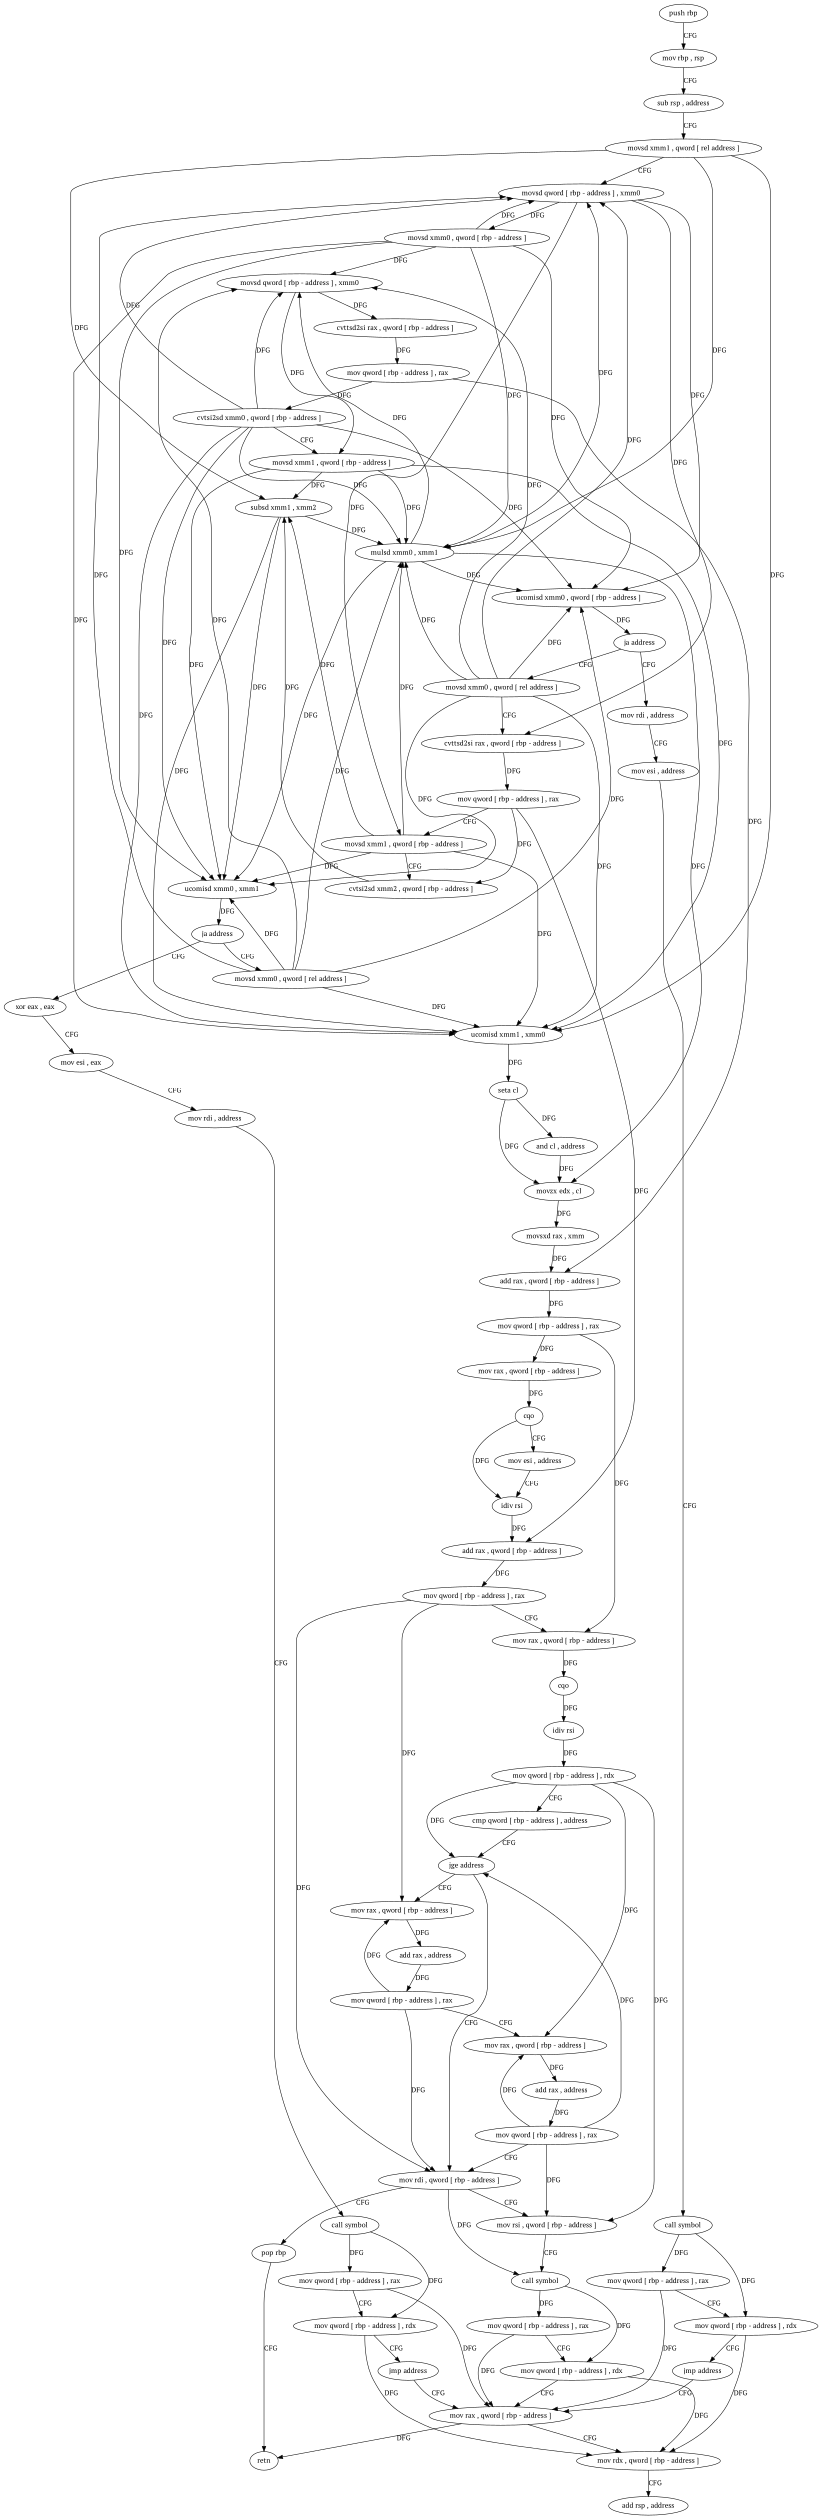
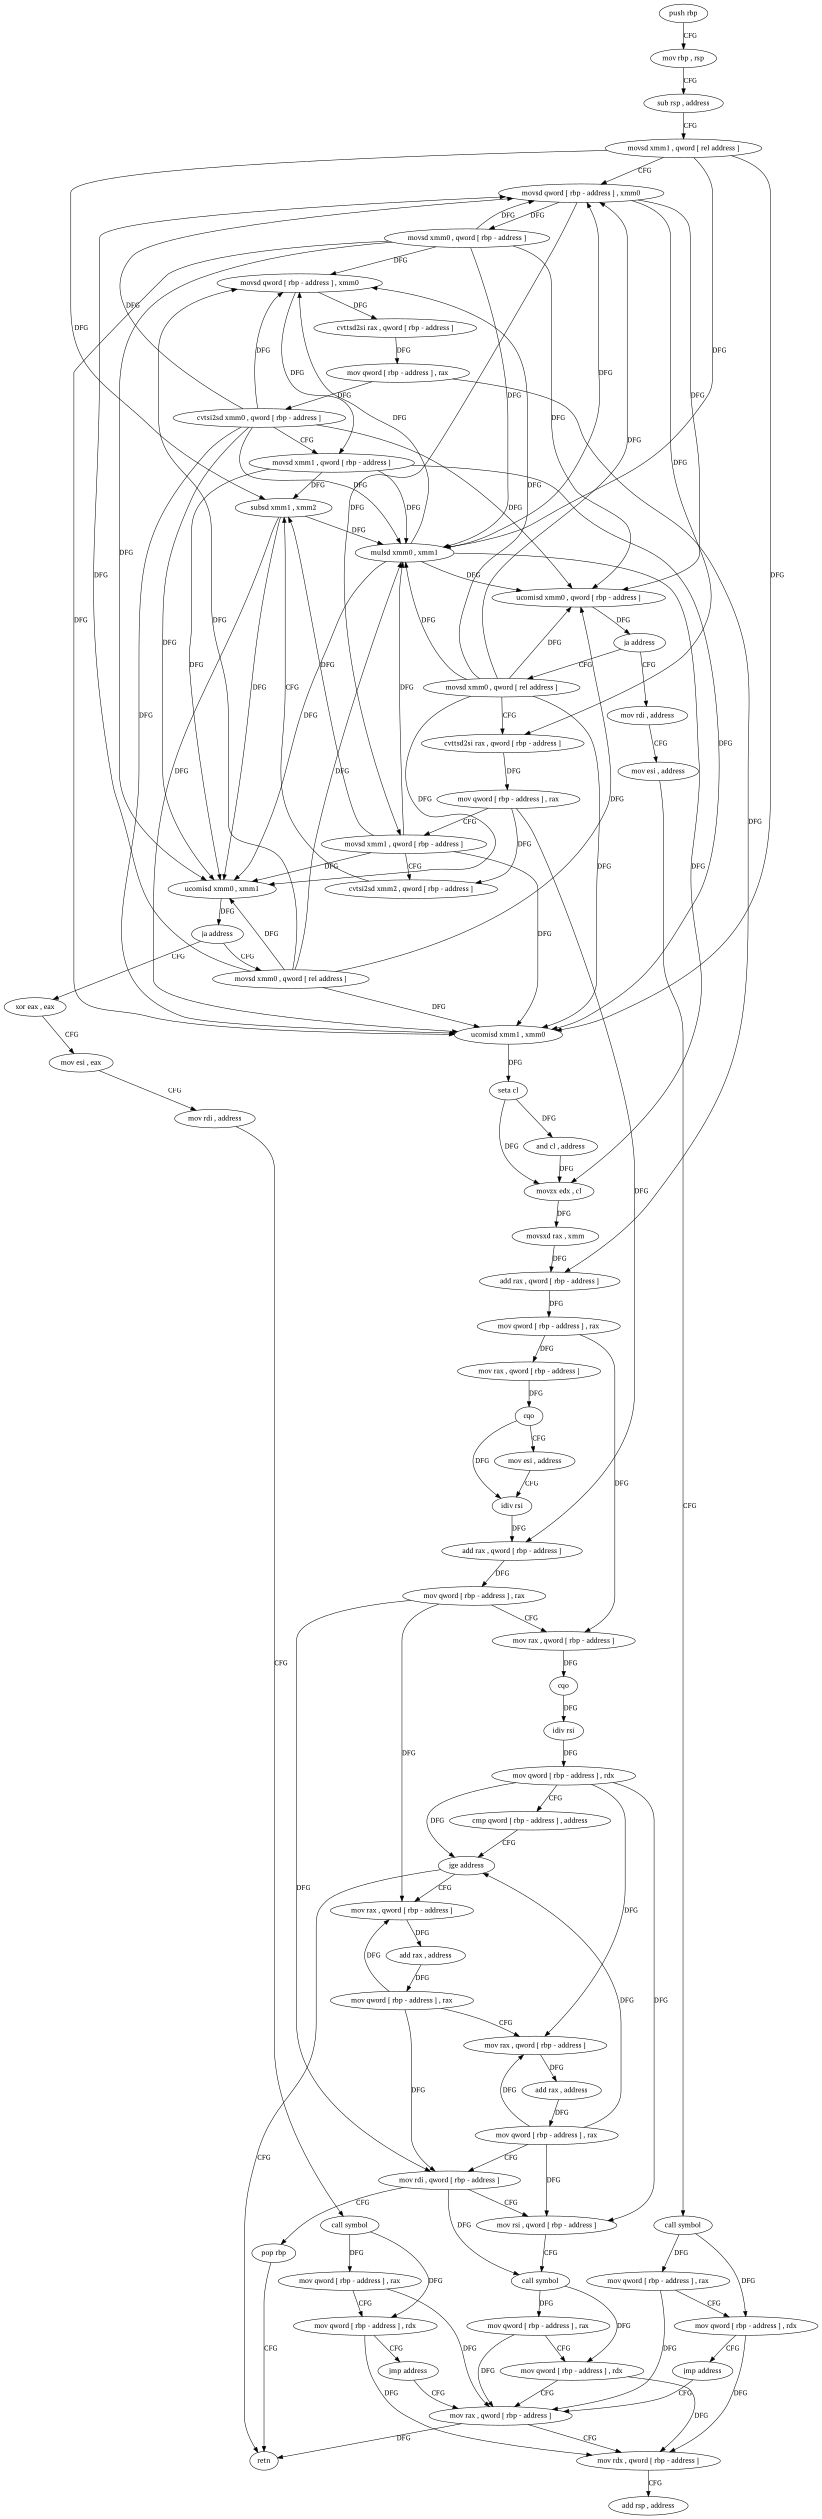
edge "cvtsi2sd xmm2 , qword [ rbp - address ]" -> "subsd xmm1 , xmm2": label "DFG" -> "CFG"
edge "jge address" -> "mov rdi , qword [ rbp - address ]": now "jge address" -> "retn"
